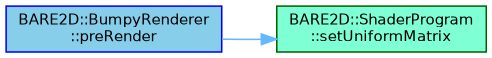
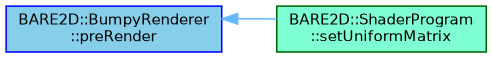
edge "BARE2D::BumpyRenderer ::preRender" -> "BARE2D::ShaderProgram ::setUniformMatrix": reversed
